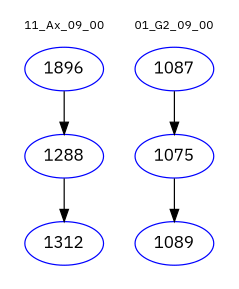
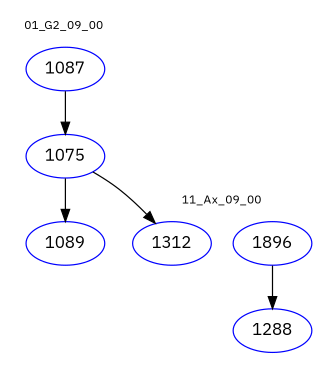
edge "1288" -> "1312": now "1075" -> "1312"
